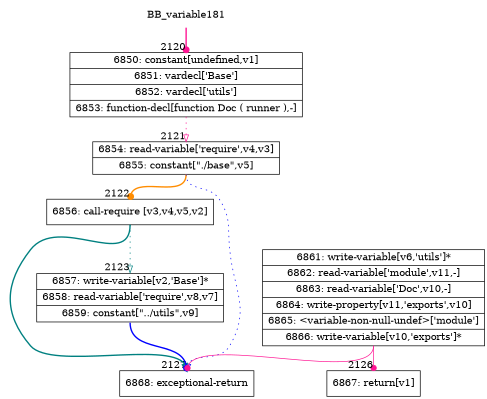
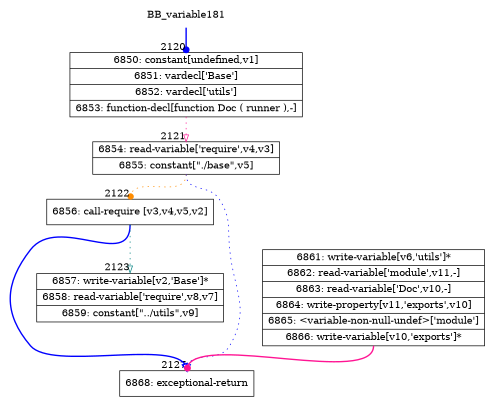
edge "BB_variable181" -> "6850: constant[undefined,v1]": color deeppink -> blue
edge "6854: read-variable['require',v4,v3]" -> "6856: call-require [v3,v4,v5,v2]": style bold -> dotted
edge "6856: call-require [v3,v4,v5,v2]" -> "6868: exceptional-return": color teal -> blue
edge "6857: write-variable[v2,'Base']*" -> "6868: exceptional-return": removed
edge "6861: write-variable[v6,'utils']*" -> "6868: exceptional-return": style solid -> bold
node "6867: return[v1]": removed
